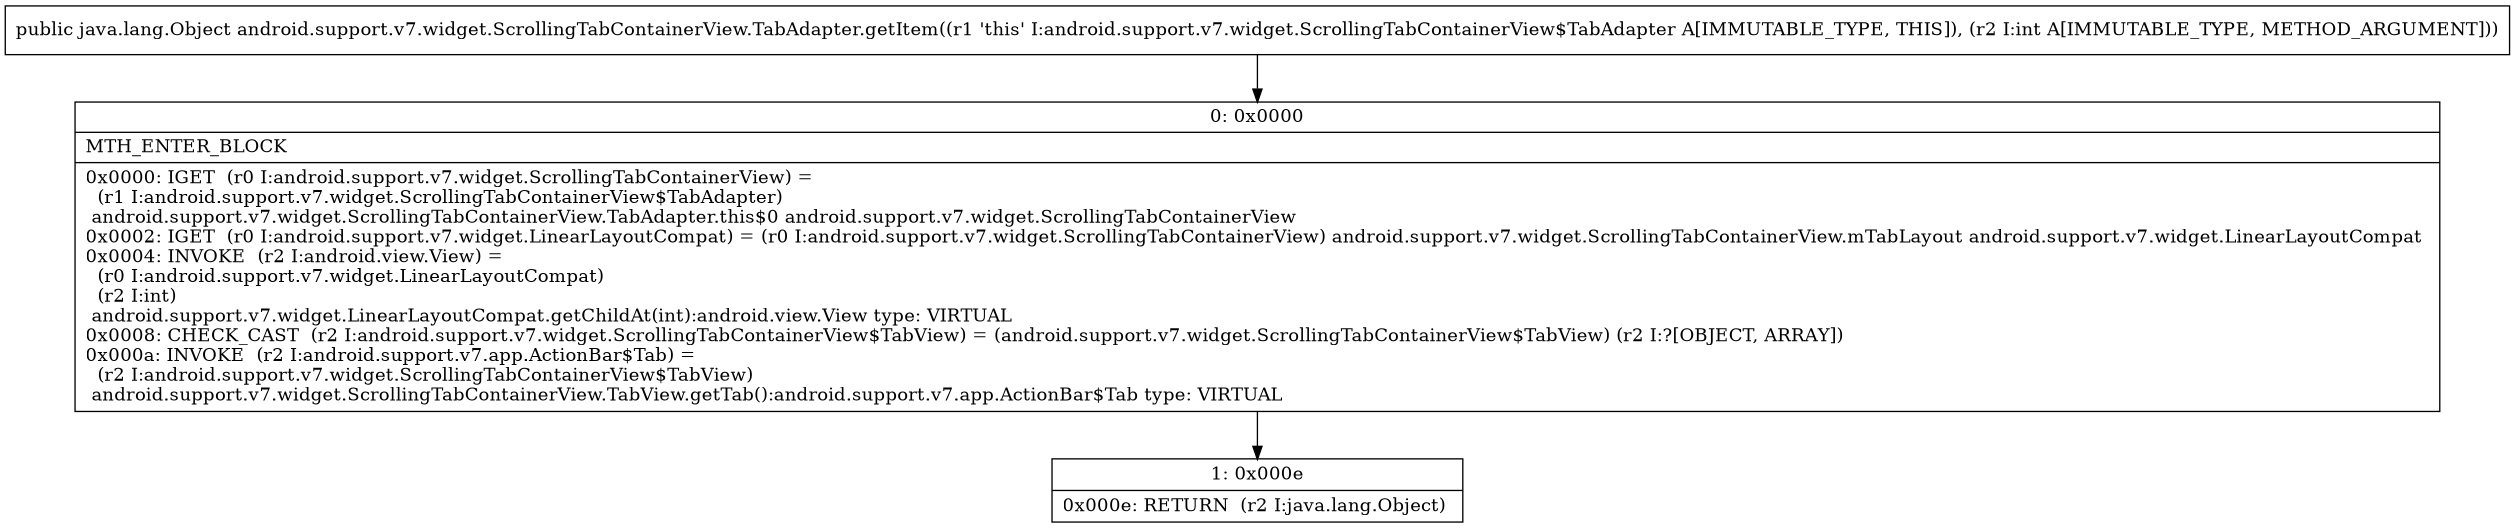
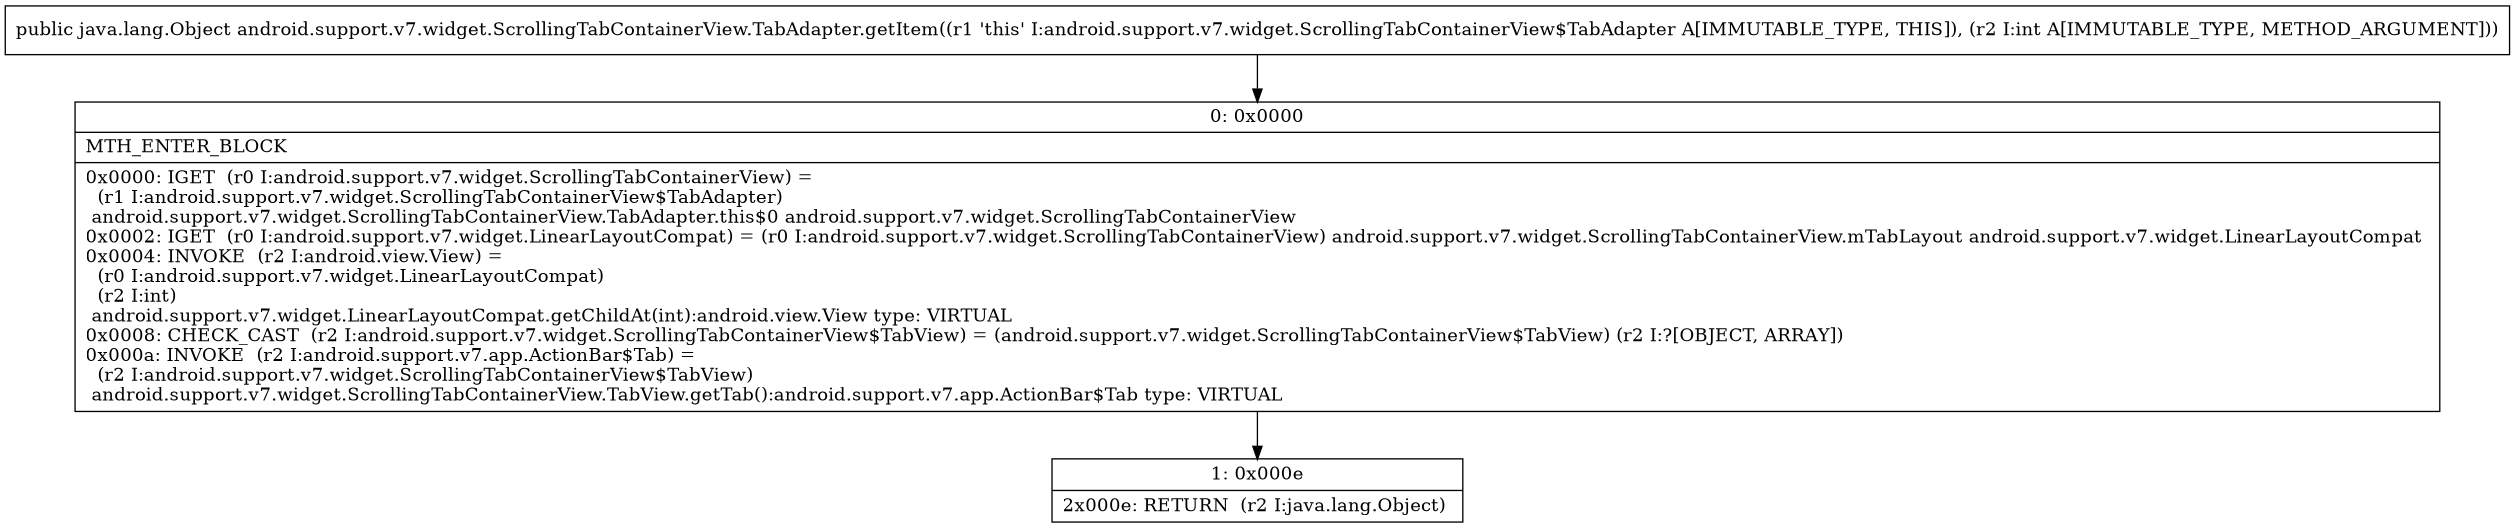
node "1: 0x000e": text "0x000e: RETURN  (r2 I:java.lang.Object)" -> "2x000e: RETURN  (r2 I:java.lang.Object)"
